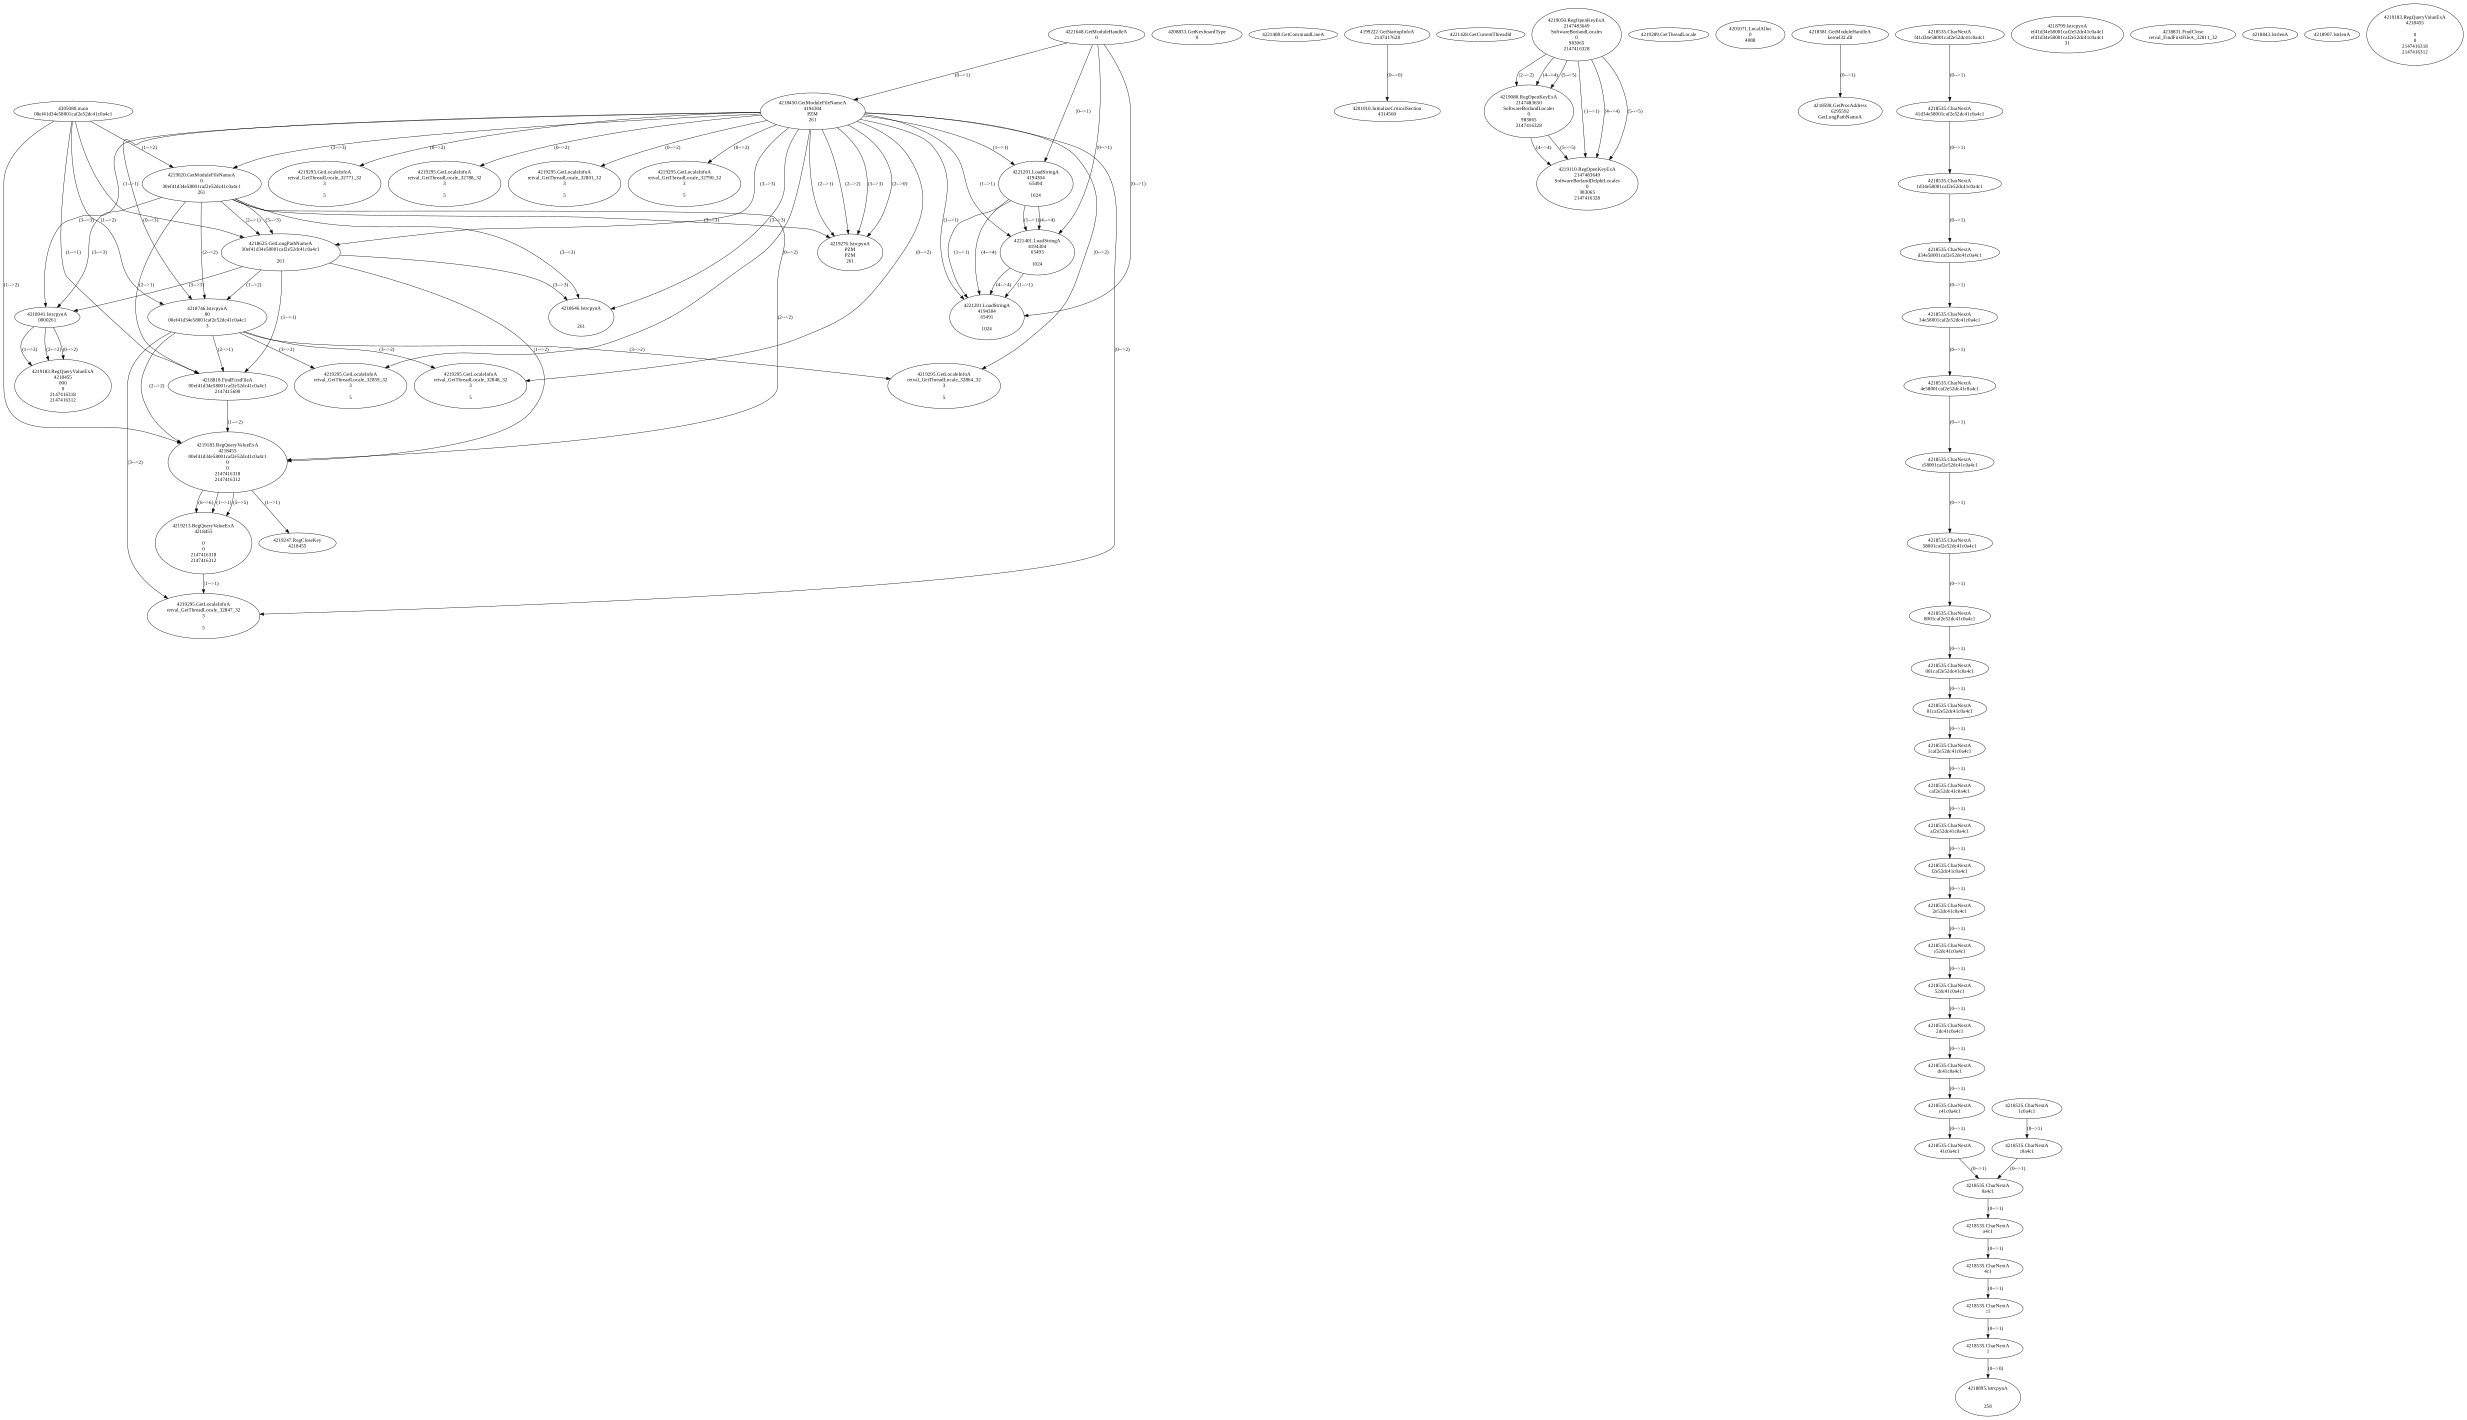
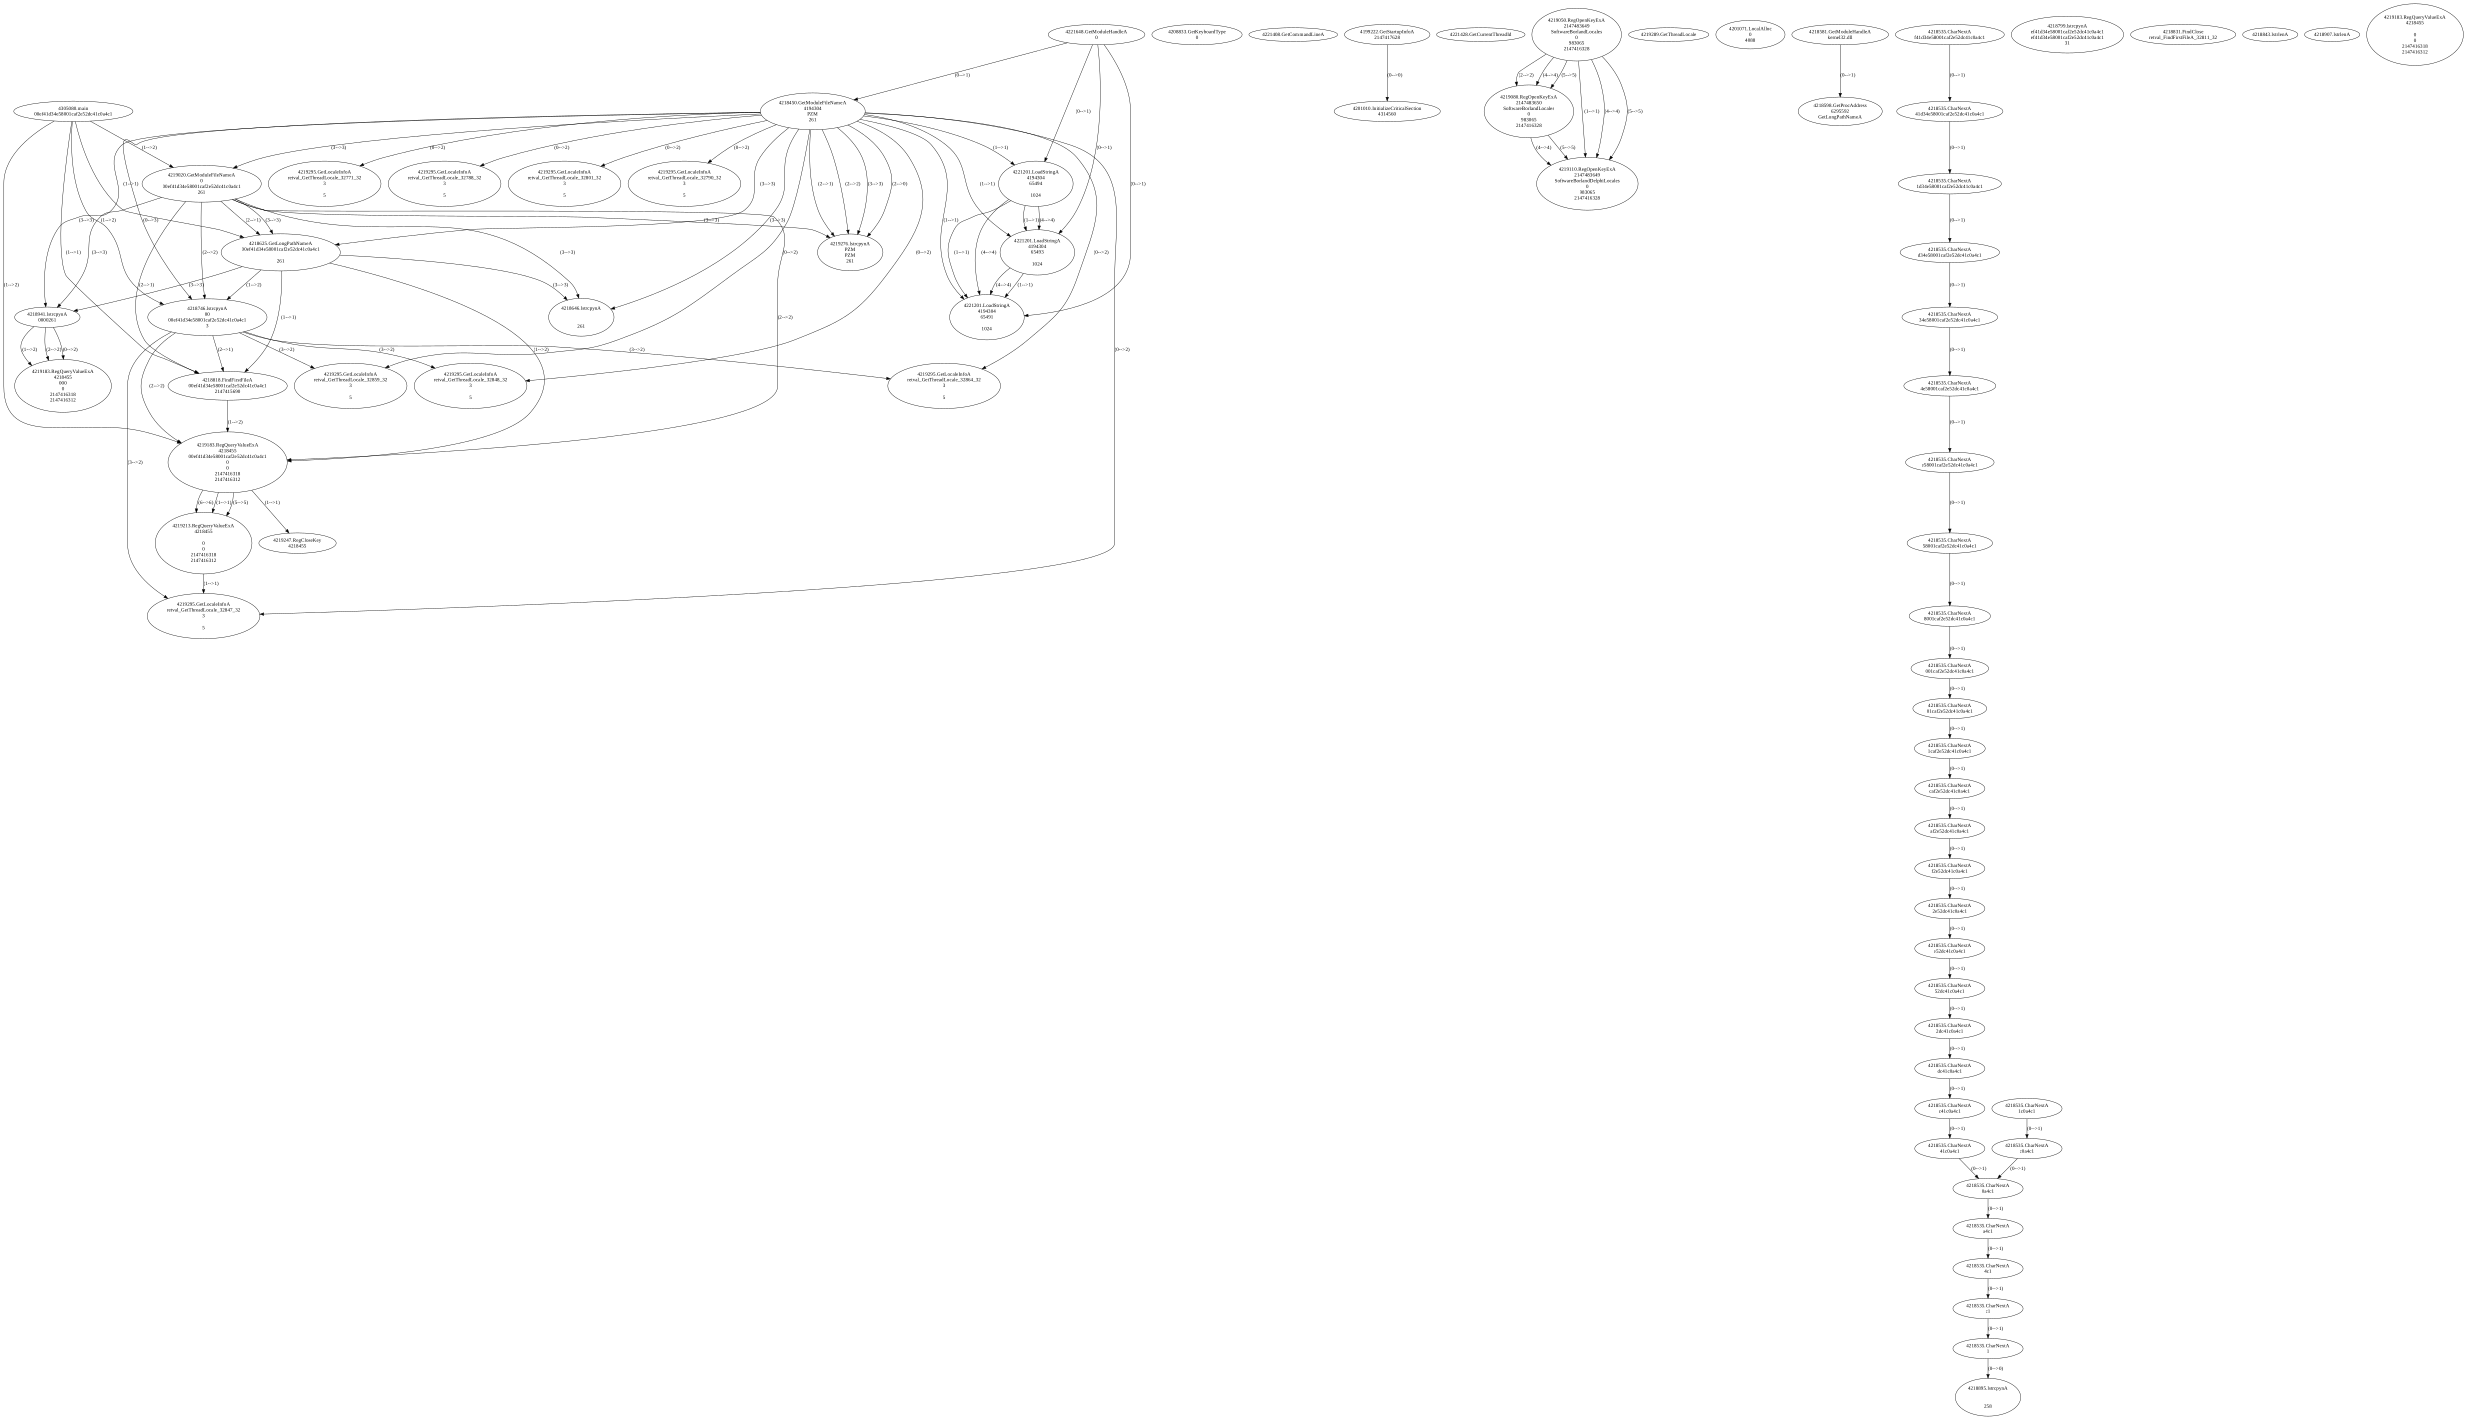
node "4221401.LoadStringA 4194304 65493 1024": label "4221401.LoadStringA 4194304 65493 1024" -> "4221201.LoadStringA 4194304 65493 1024"
